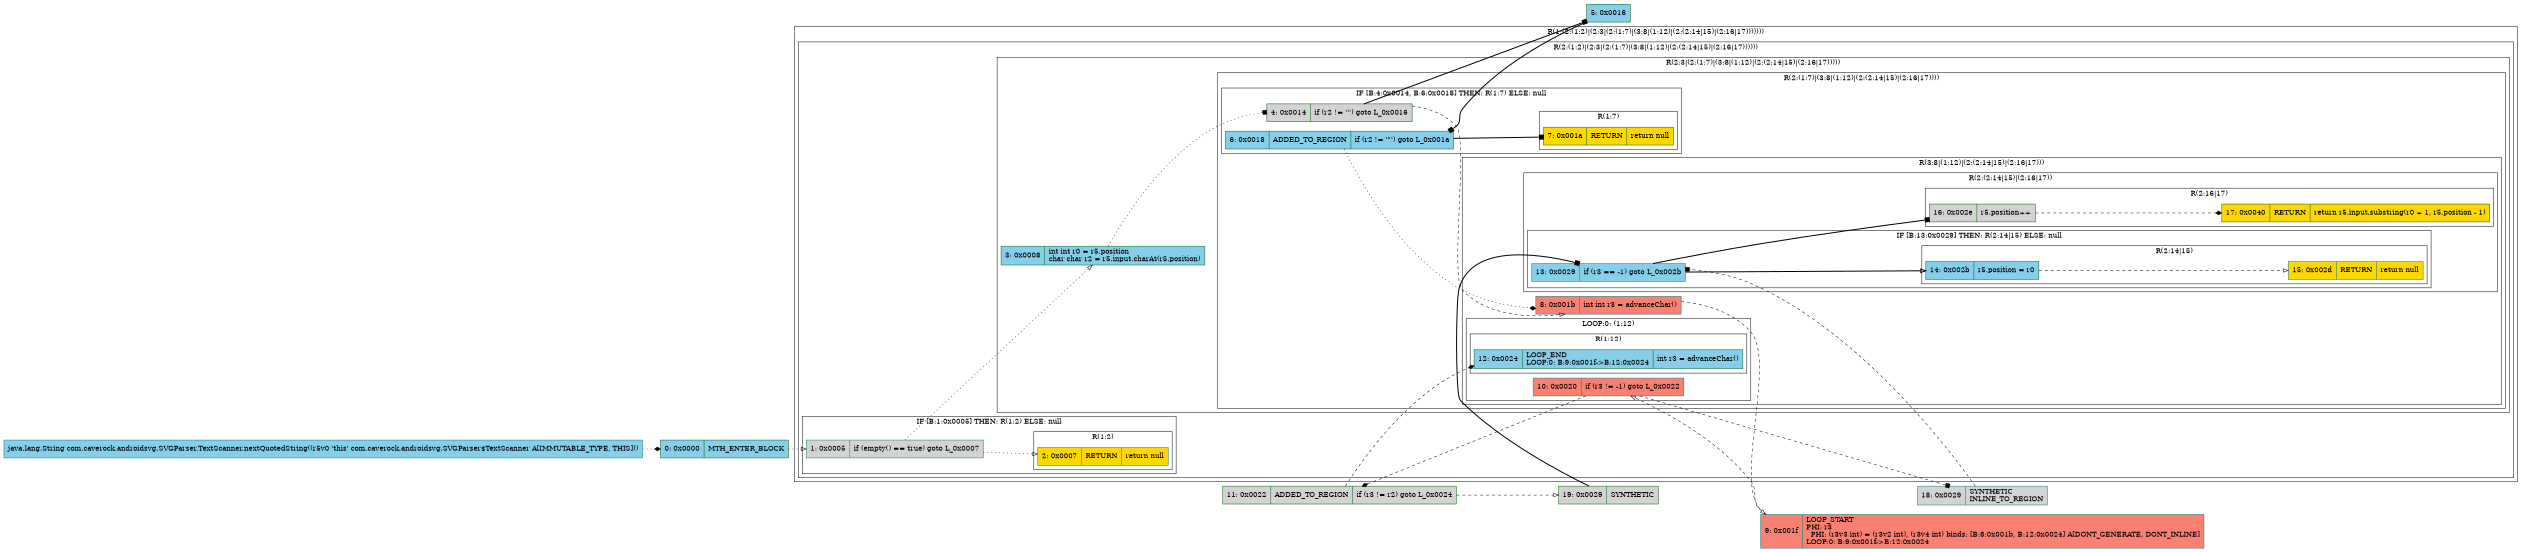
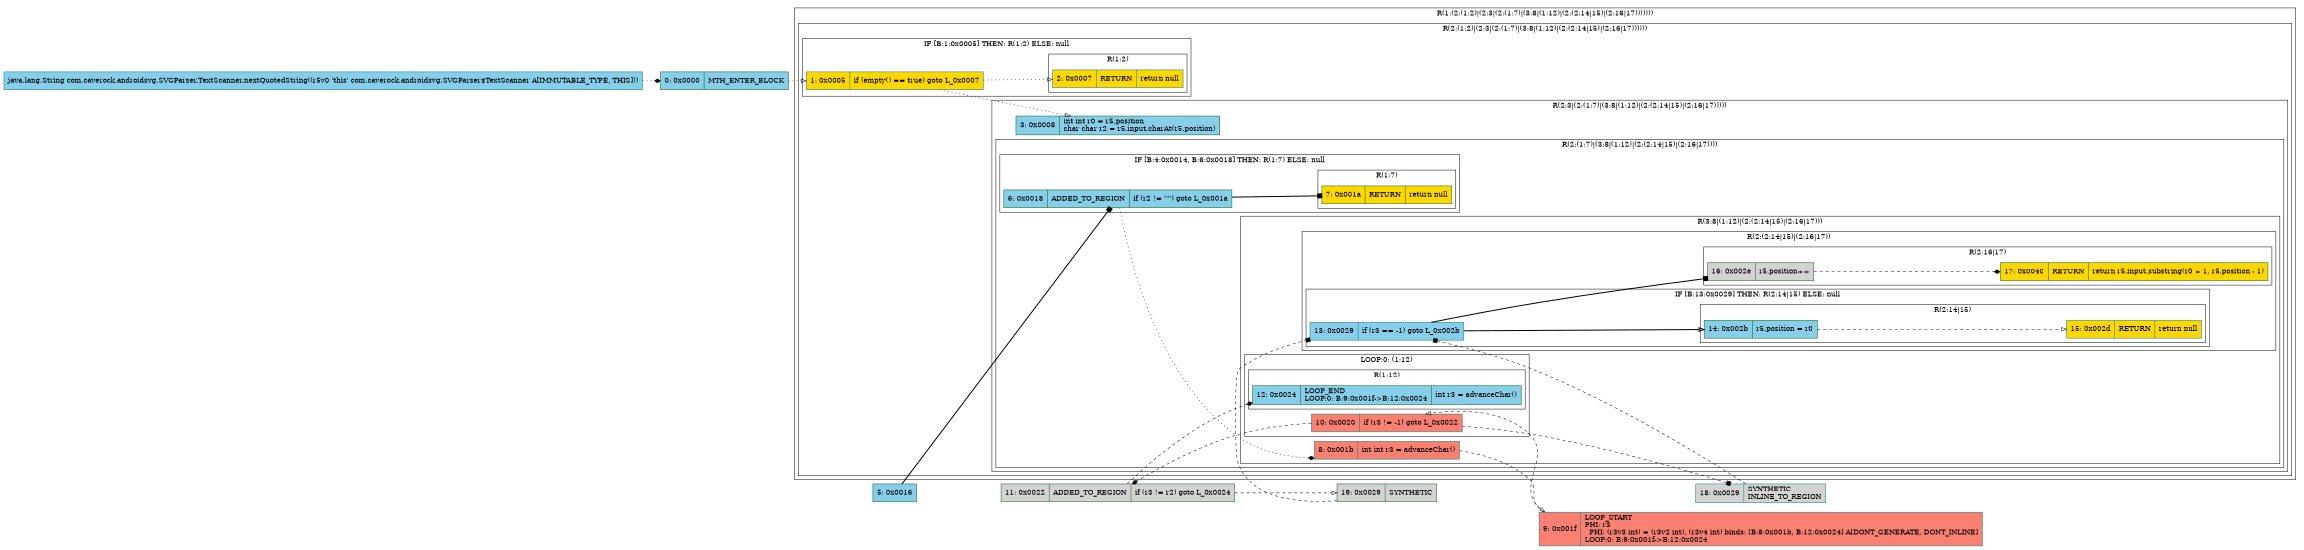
node "4: 0x0014": removed
edge "19: 0x0029" -> "13: 0x0029": style bold -> dashed
node "1: 0x0005": fillcolor lightgrey -> gold
